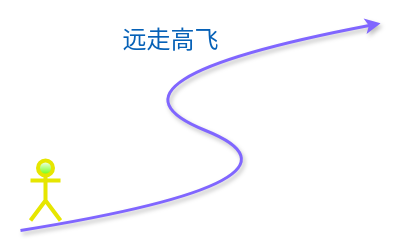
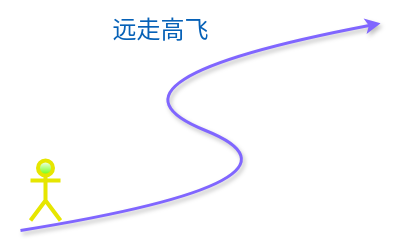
node "远走高飞": moved (171, 41) -> (161, 31)
